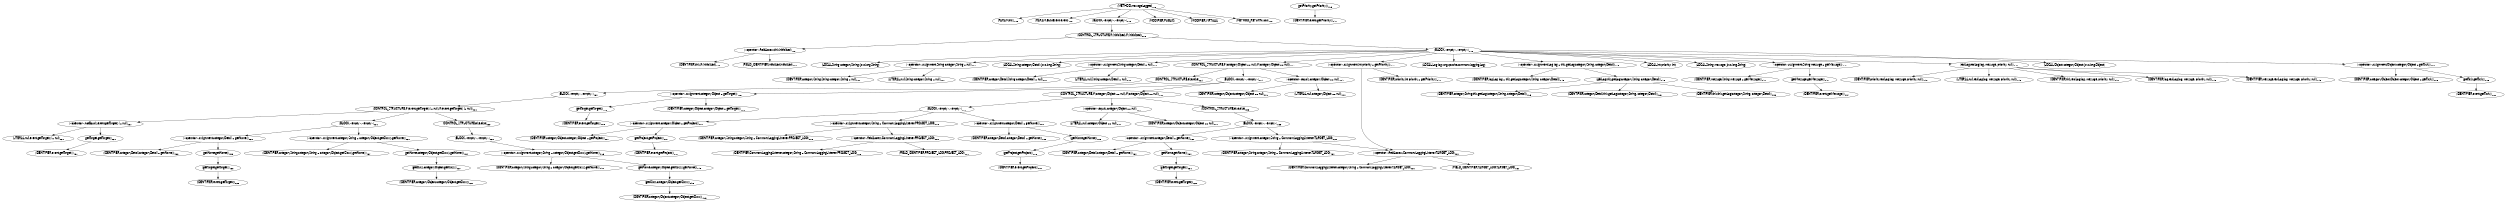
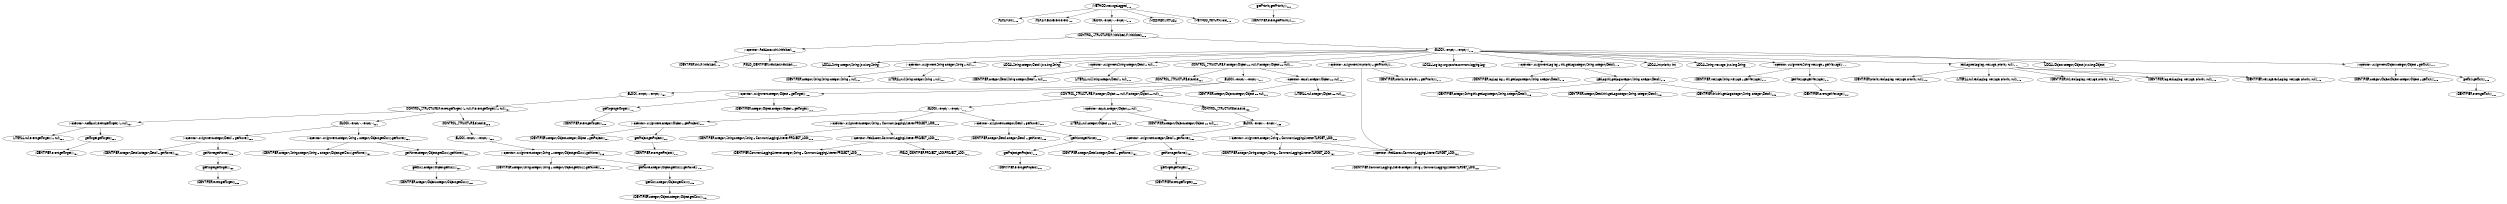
node "(MODIFIER,PUBLIC)": removed
node "(FIELD_IDENTIFIER,TARGET_LOG,TARGET_LOG)": removed
